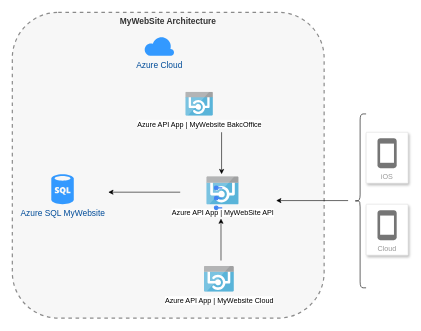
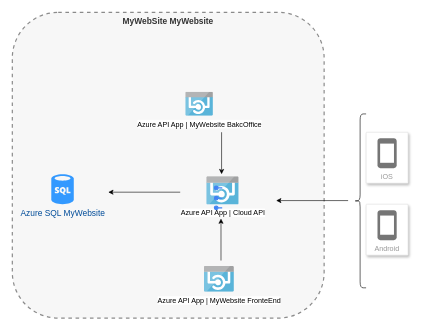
node "MyWebSite Architecture": label "MyWebSite Architecture" -> "MyWebSite MyWebsite"
node "Azure Cloud": removed
node "Azure API App | MyWebSite API": label "Azure API App | MyWebSite API" -> "Azure API App | Cloud API"
node "Cloud": label "Cloud" -> "Android"
node "Azure API App | MyWebsite Cloud": label "Azure API App | MyWebsite Cloud" -> "Azure API App | MyWebsite FronteEnd"
